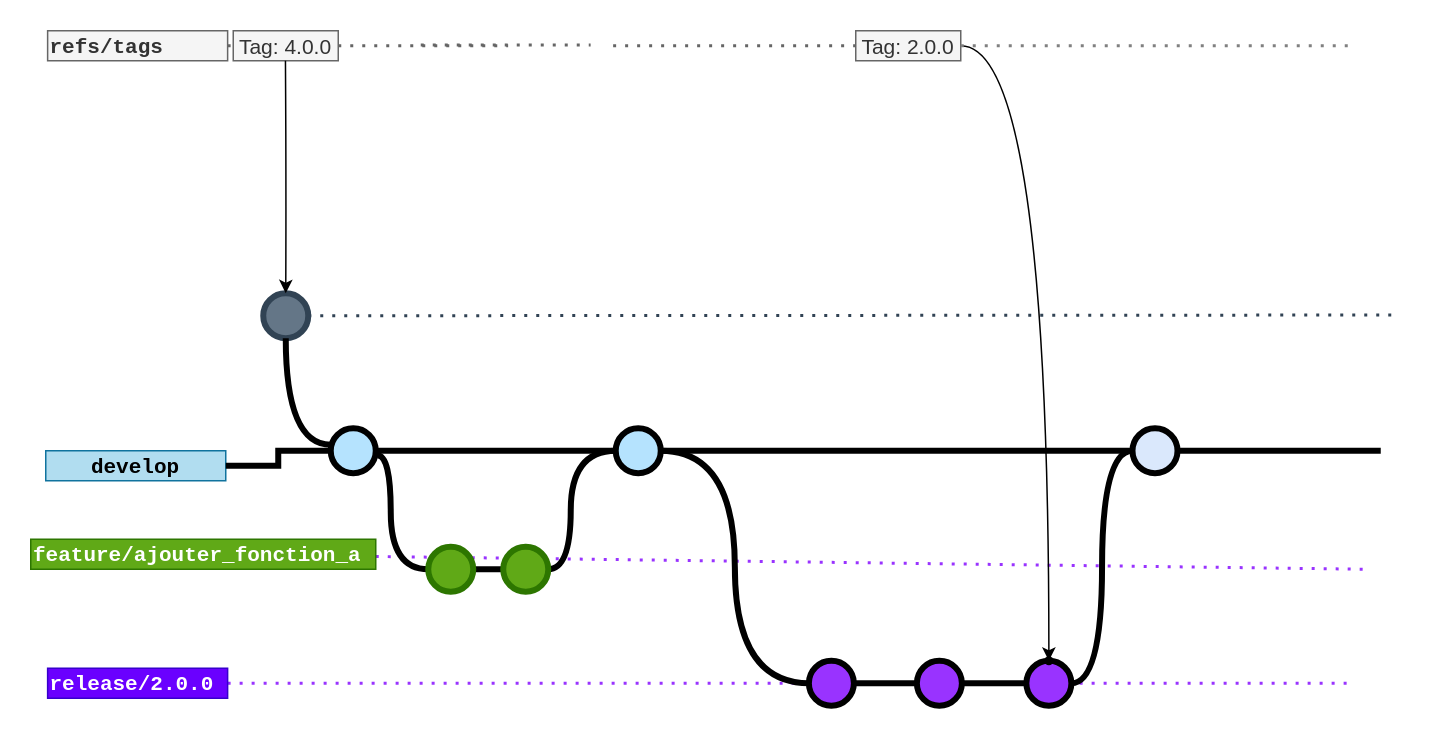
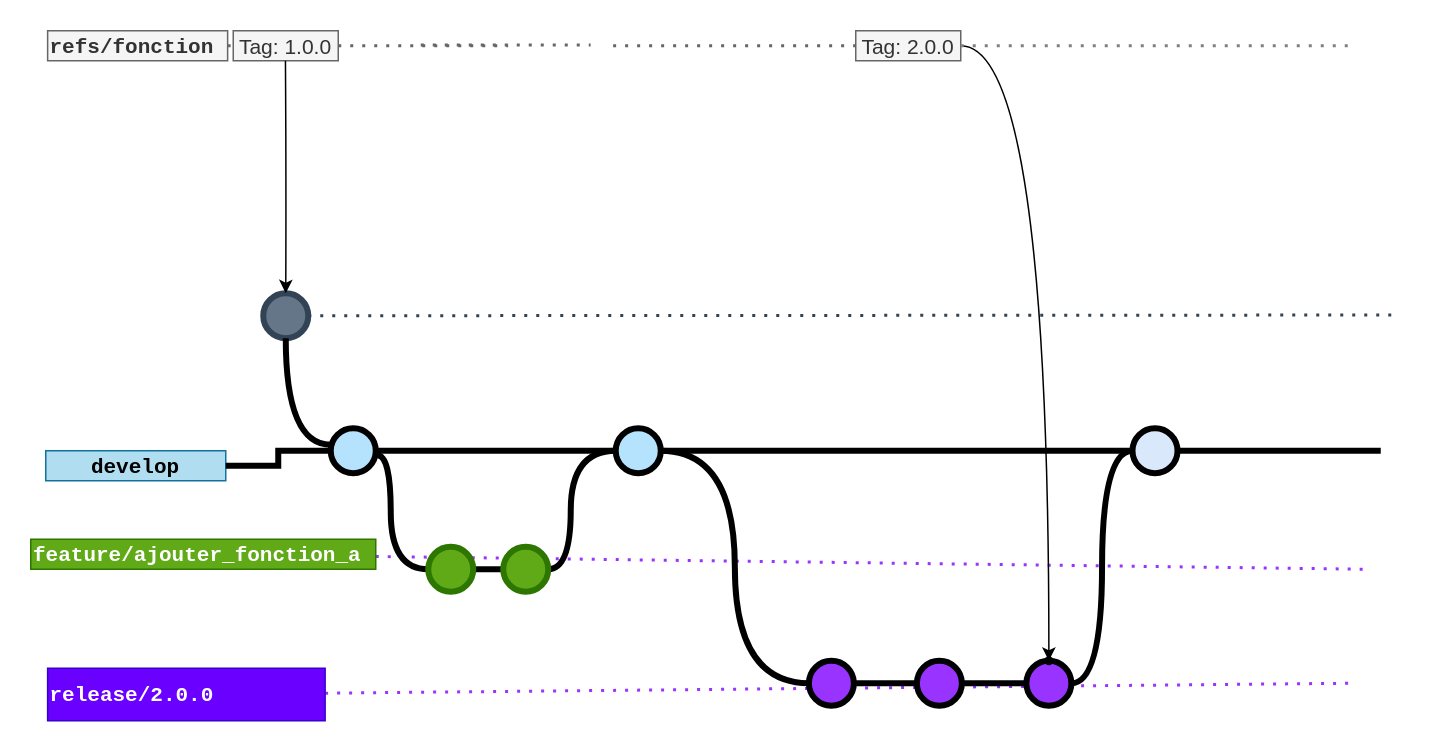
node "refs/tags": label "refs/tags" -> "refs/fonction"
node "Tag: 4.0.0": label "Tag: 4.0.0" -> "Tag: 1.0.0"
node "release/2.0.0": size 180x30 -> 278x53
